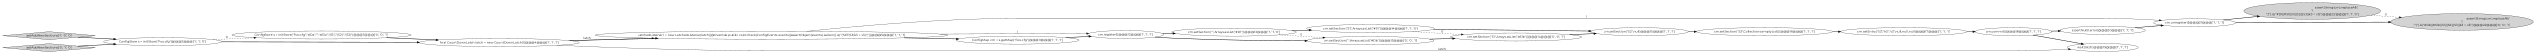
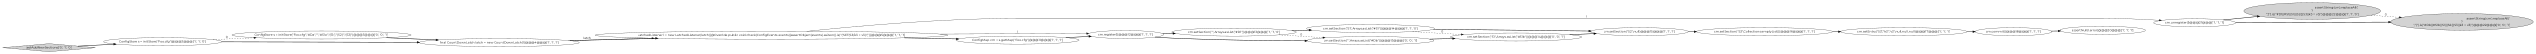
edge "assertNull(l.error)@@@20@@@['1', '1', '1']" -> "cm.unregister(l)@@@21@@@['1', '1', '1']": removed
node "testAddNewSections['1', '0', '0']": removed
node "wait(latch)@@@19@@@['1', '1', '1']": removed
